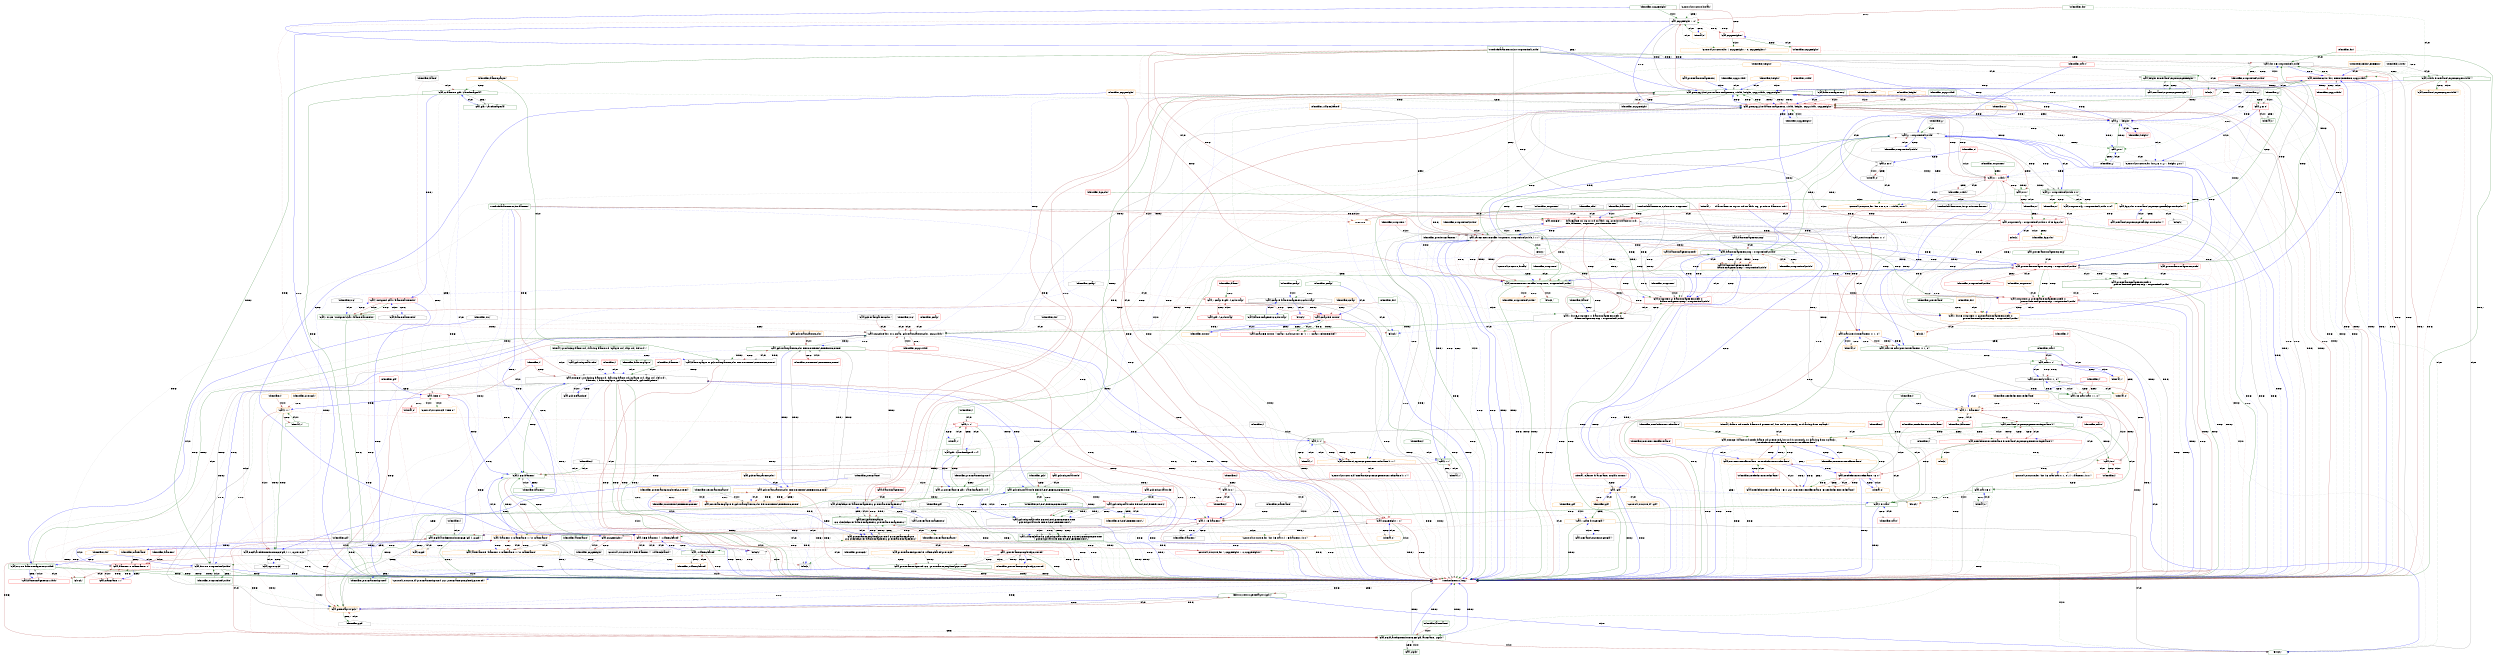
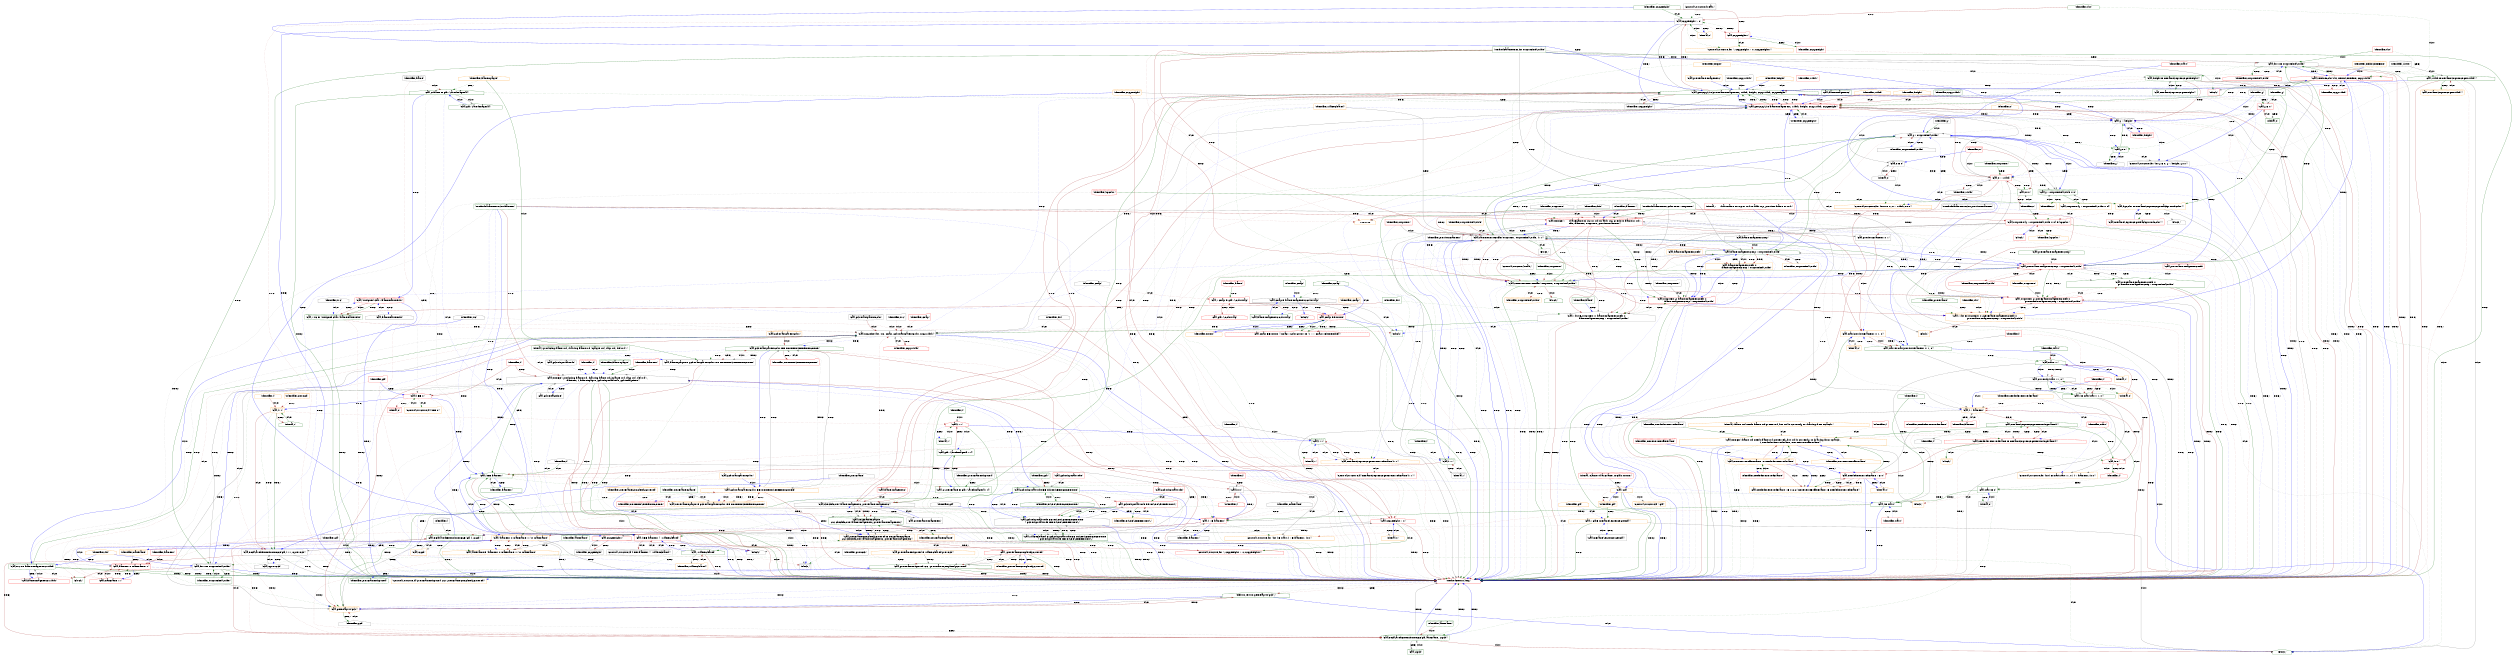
edge "(Call,& frame = gif->SavedImages[i])" -> "(Call,gif->SavedImages[i])": label "CFG: " -> "AST: "
node "(Call,checkIfCover(frame.ImageDesc, prevFrame.ImageDesc))": shape cylinder -> house
node "(Call,* gif = but.getGif())": label "(Call,* gif = but.getGif())" -> "(Call,* gif = mFrameSequence.getGif())"
